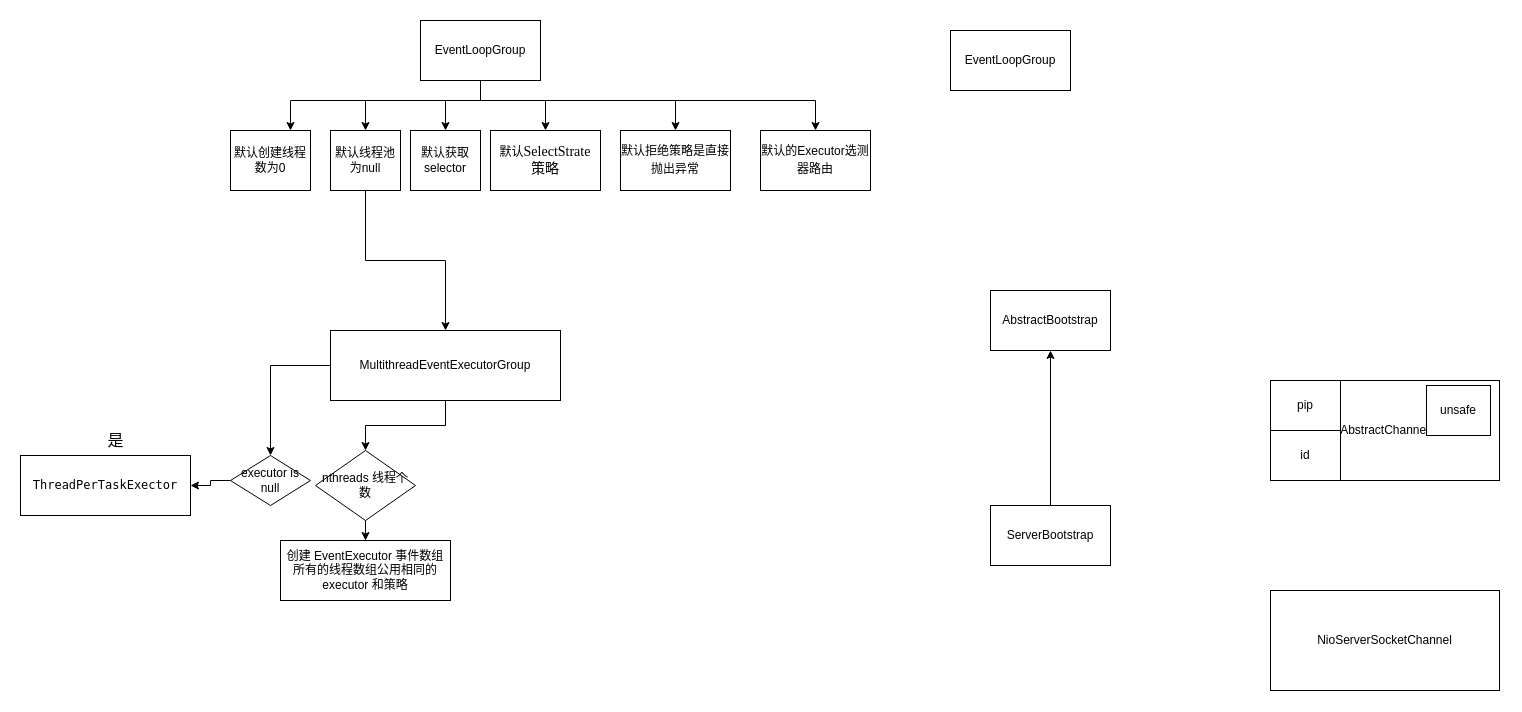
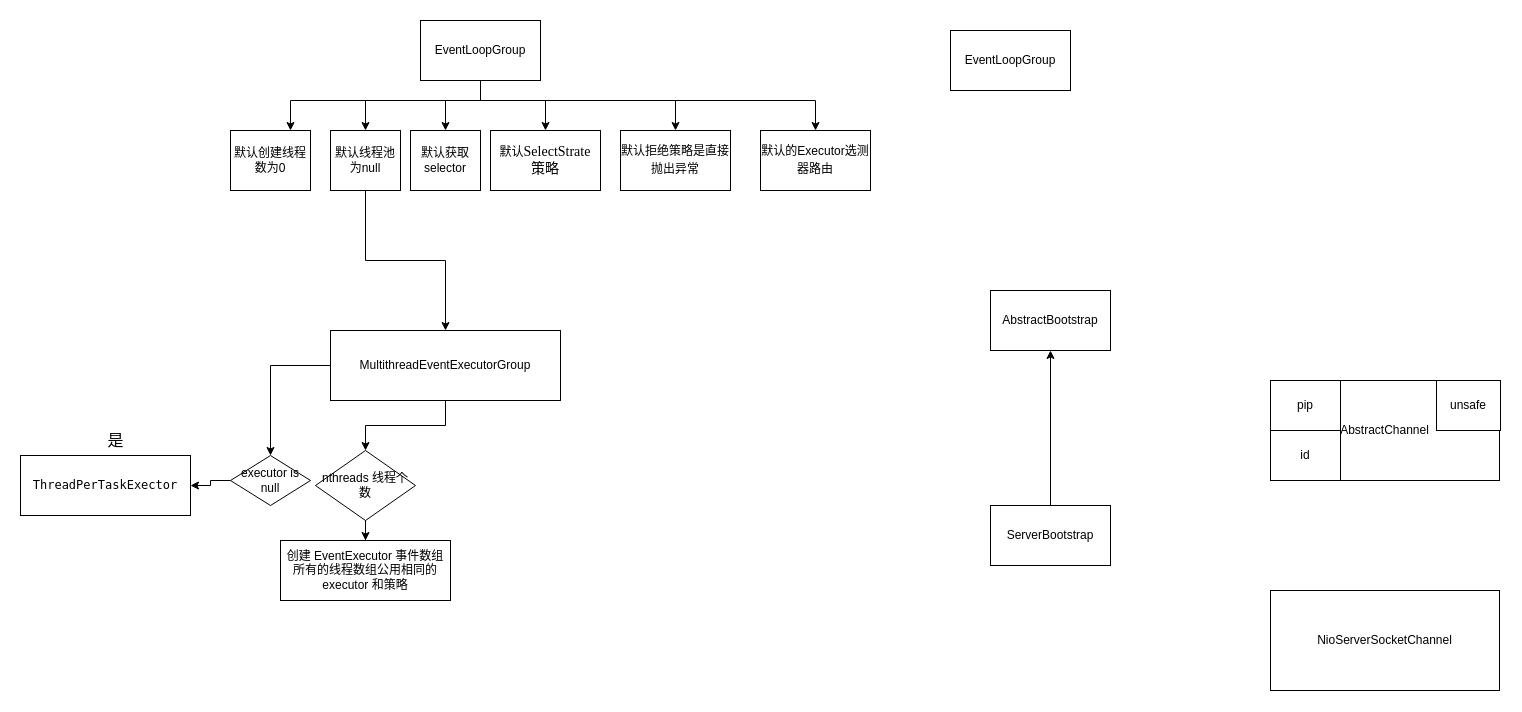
node "unsafe": moved (1459, 411) -> (1469, 406)
